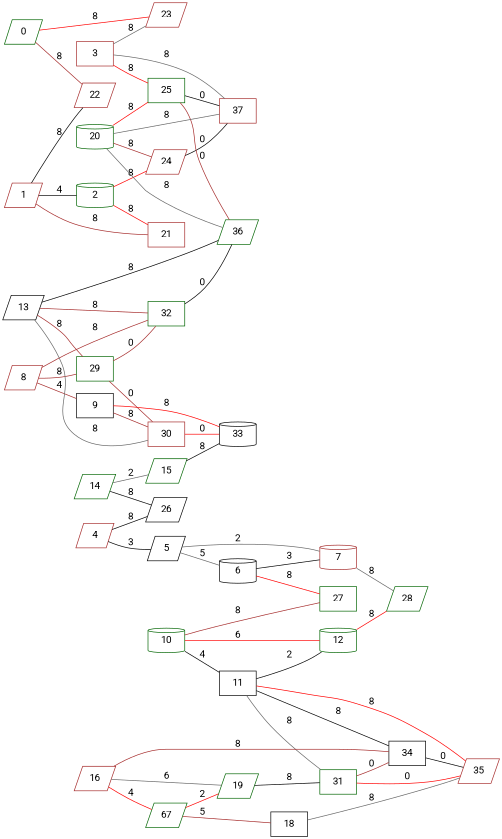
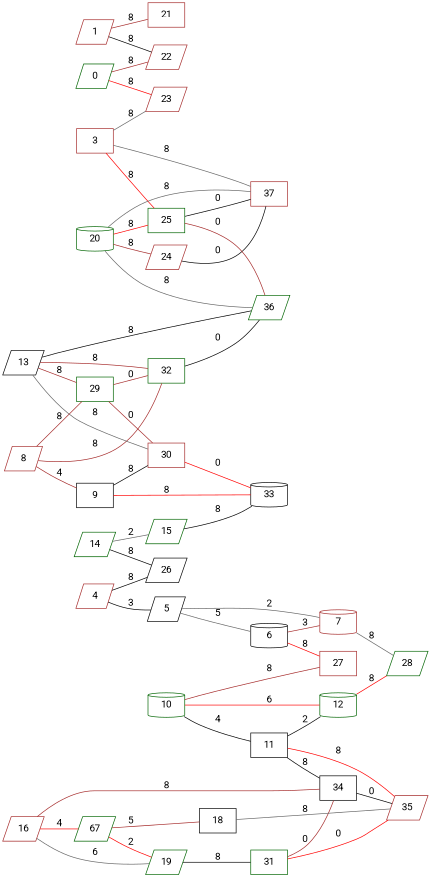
node "2": removed
edge "9" -- "30": color brown -> black
edge "7" -- "6": color black -> brown
node "27": color darkgreen -> brown
edge "11" -- "31": removed, label "8"
